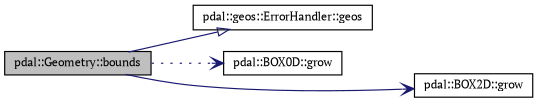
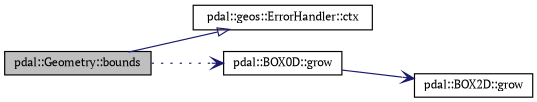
node "pdal::geos::ErrorHandler::geos": label "pdal::geos::ErrorHandler::geos" -> "pdal::geos::ErrorHandler::ctx"
edge "pdal::Geometry::bounds" -> "pdal::BOX2D::grow": now "pdal::BOX0D::grow" -> "pdal::BOX2D::grow"
